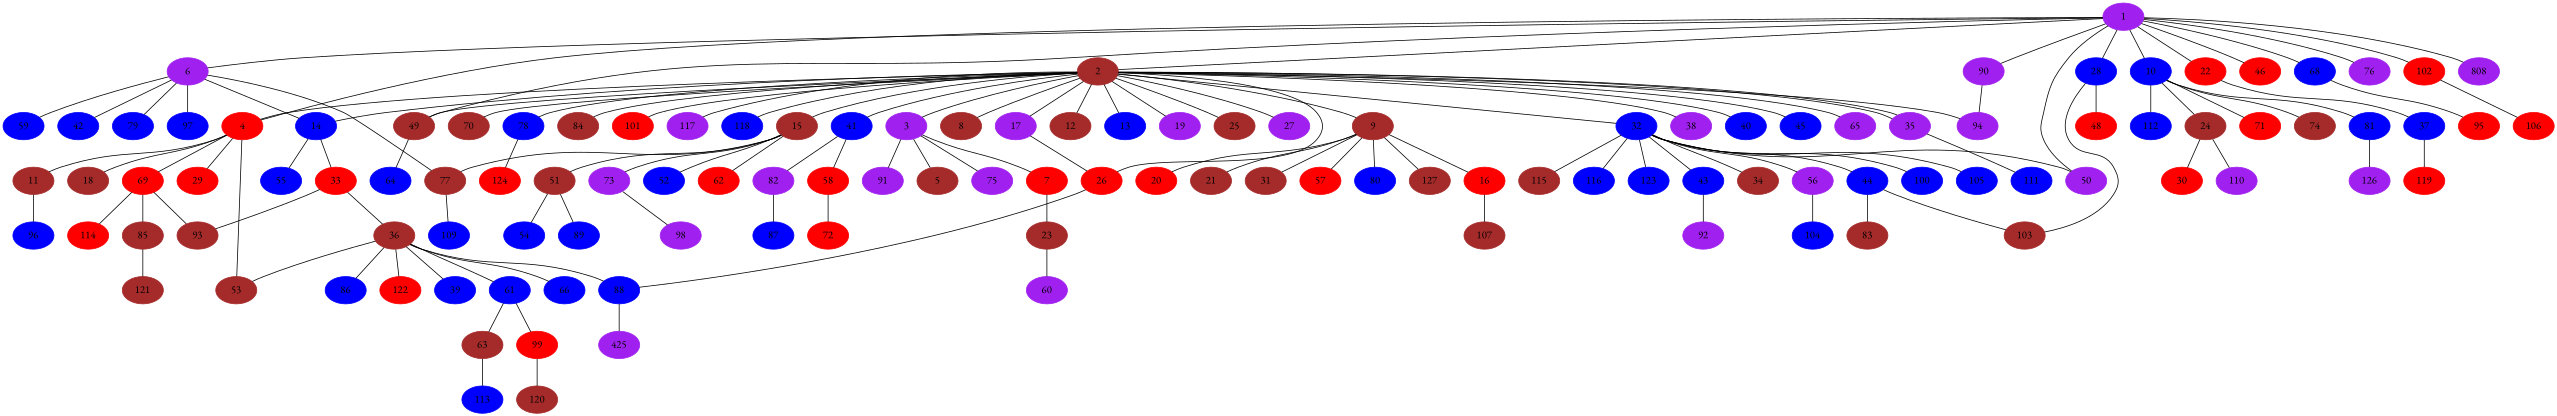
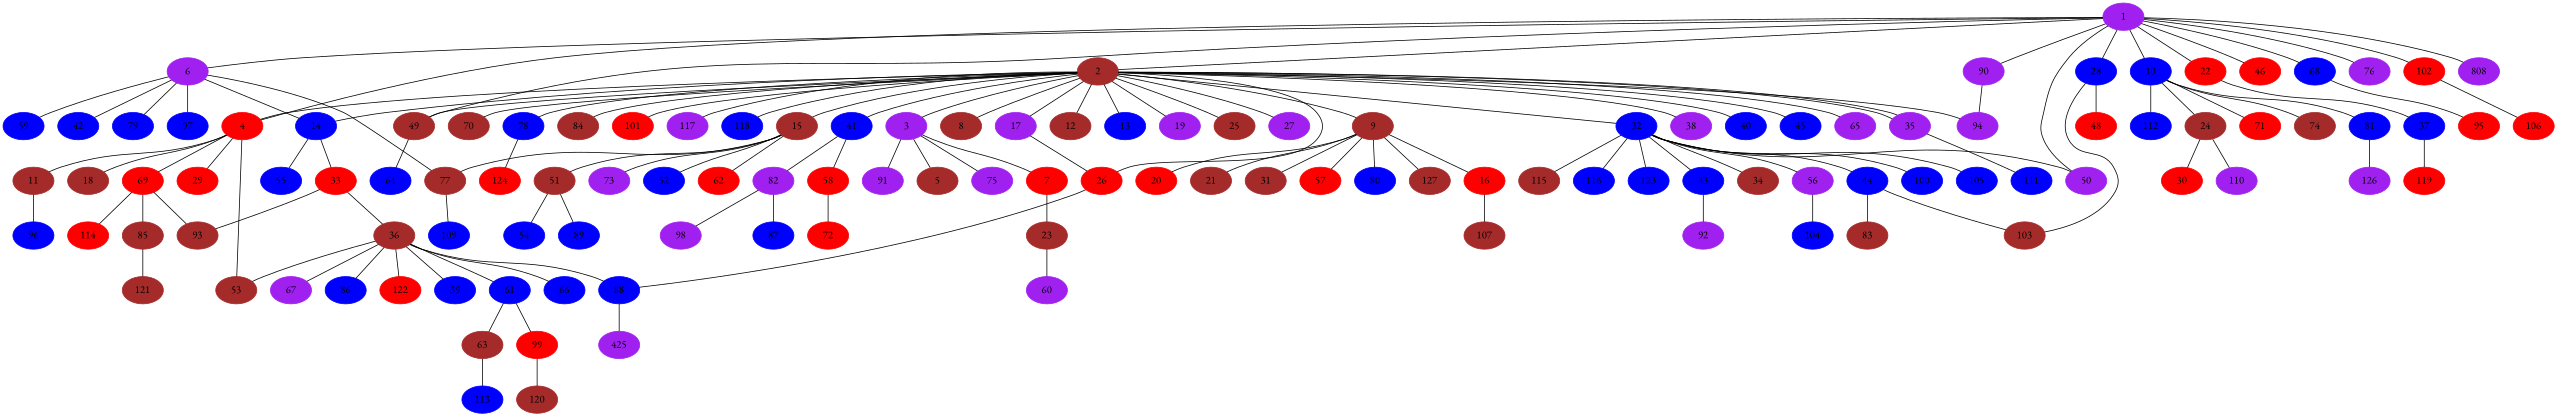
edge "73" -- "98": now "82" -- "98"
node "67": added
